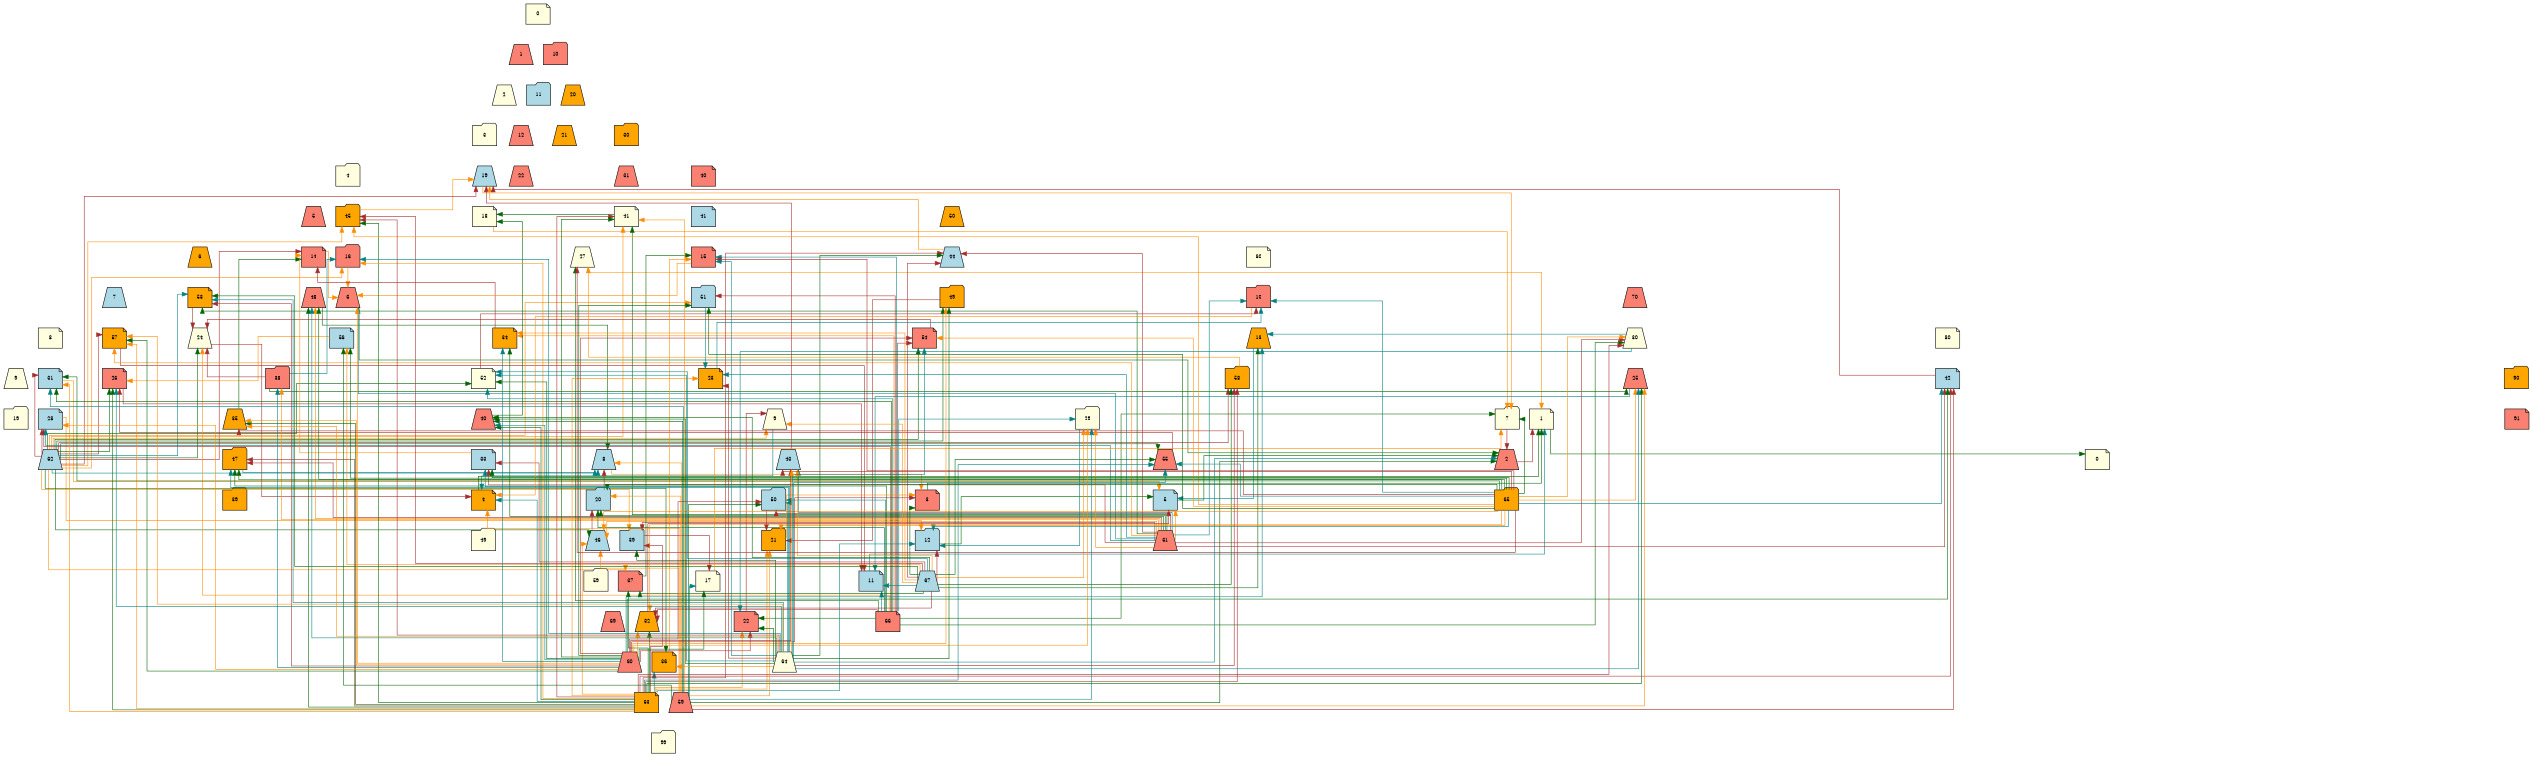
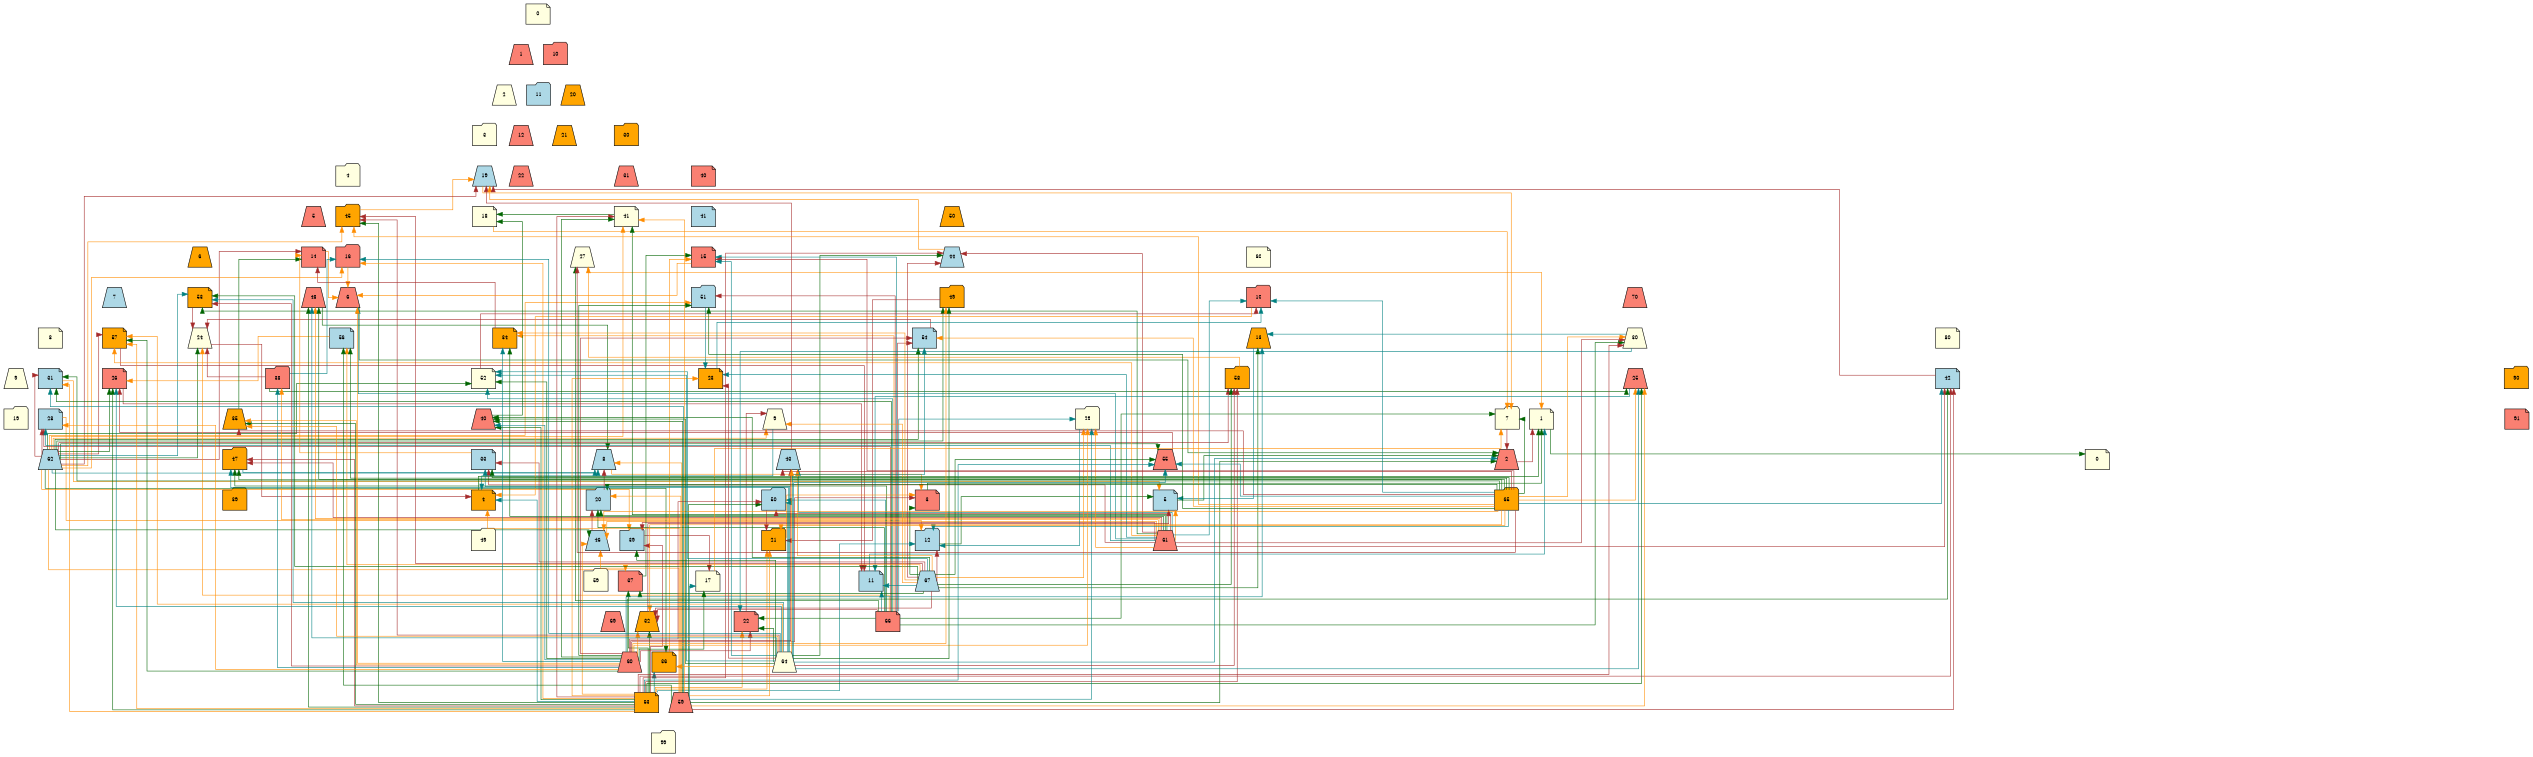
node "54": fillcolor salmon -> lightblue
